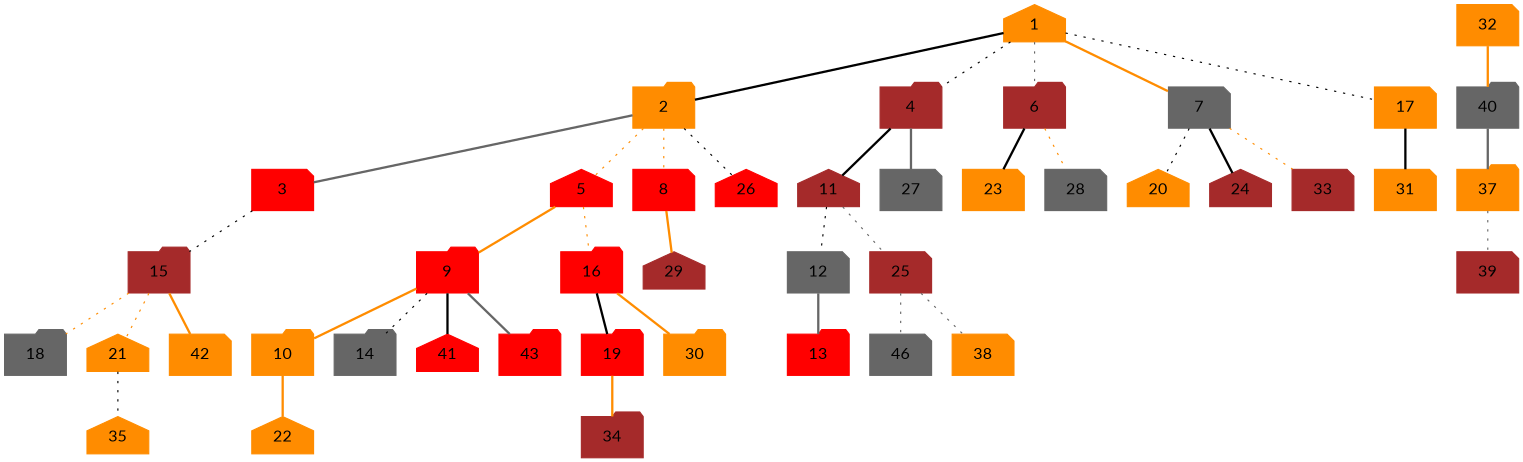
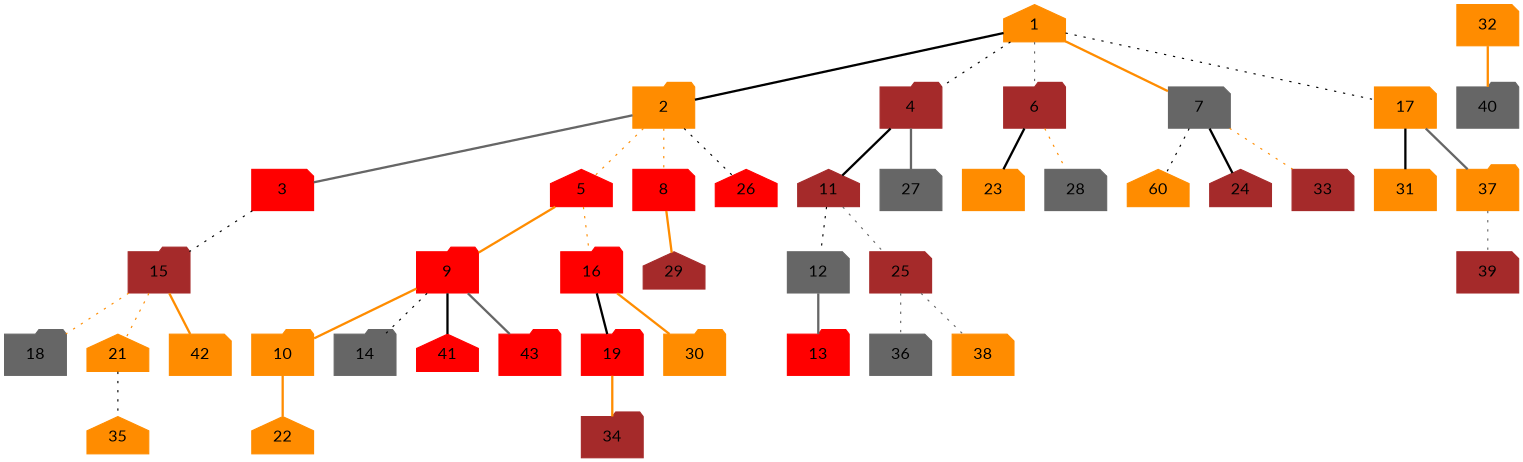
edge "40" -- "37": now "17" -- "37"
node "20": label "20" -> "60"
node "46": label "46" -> "36"
